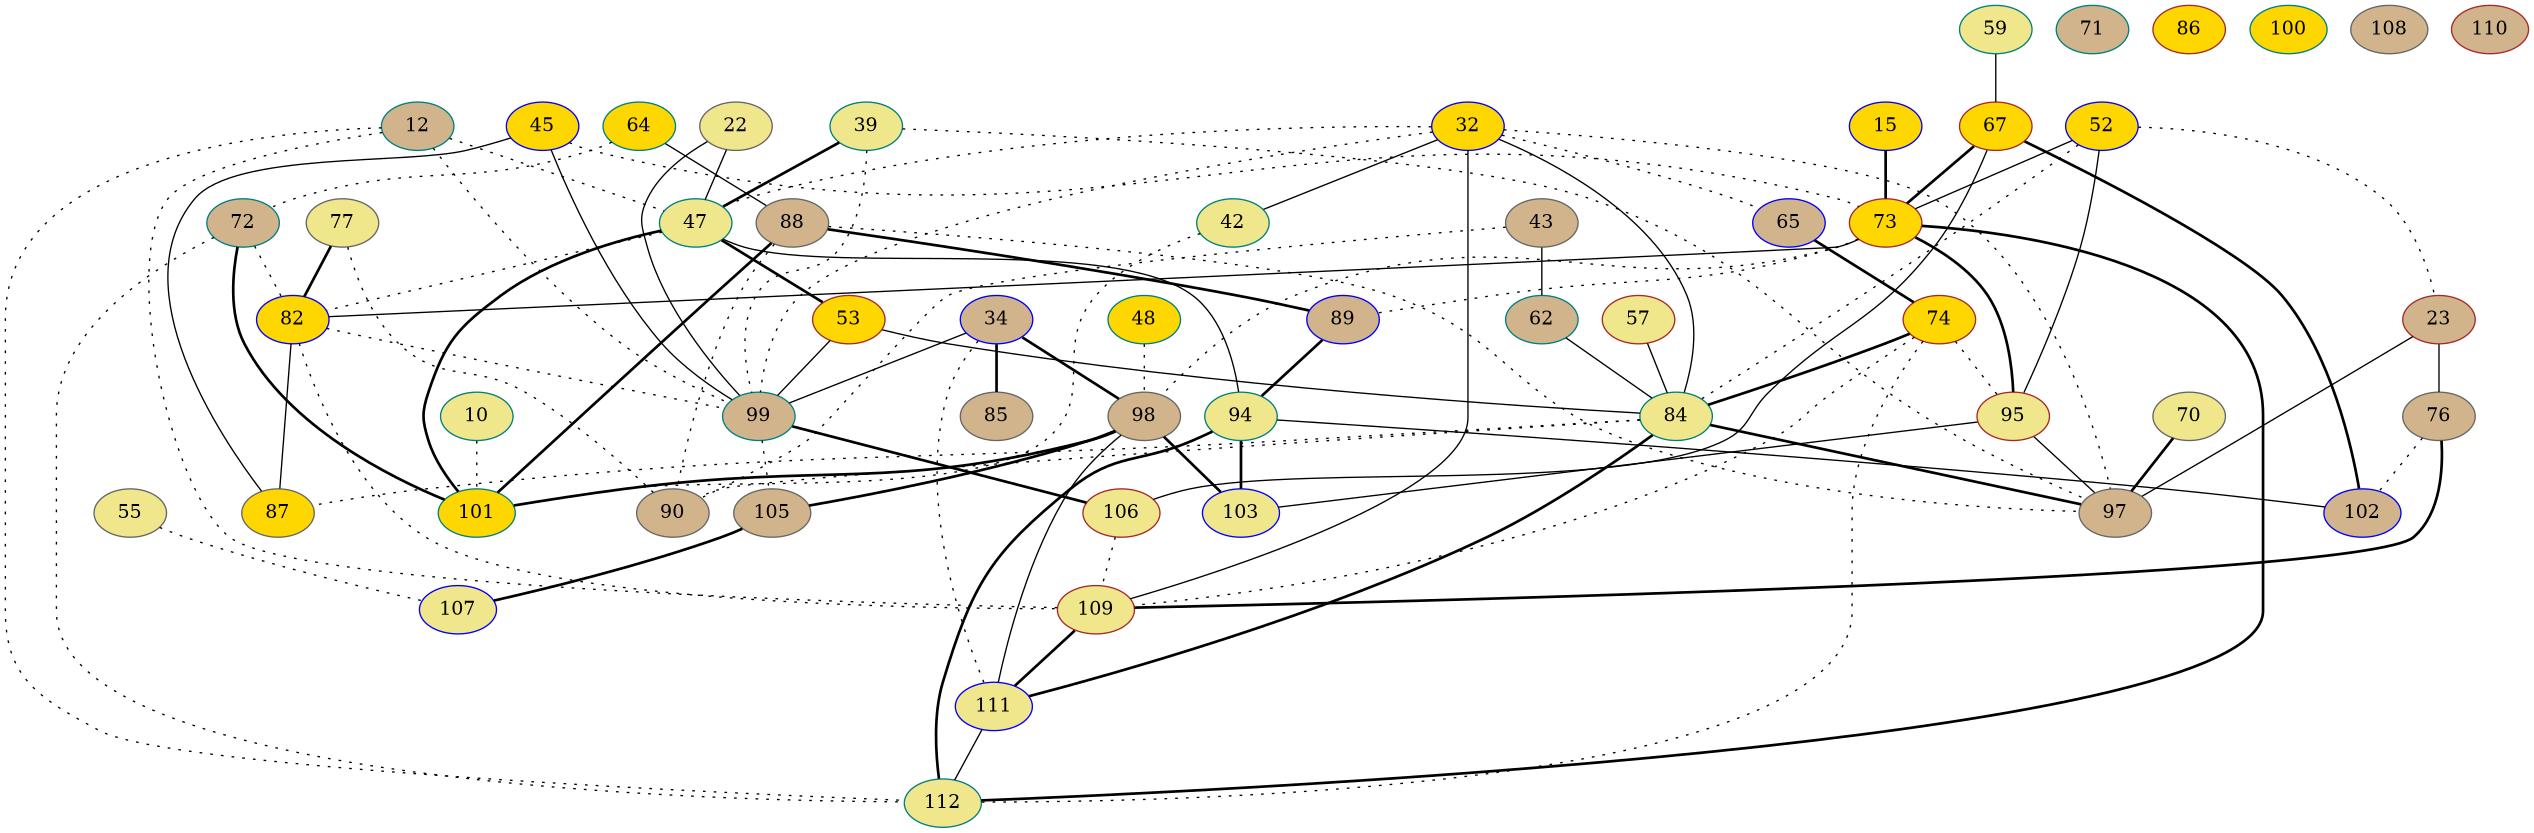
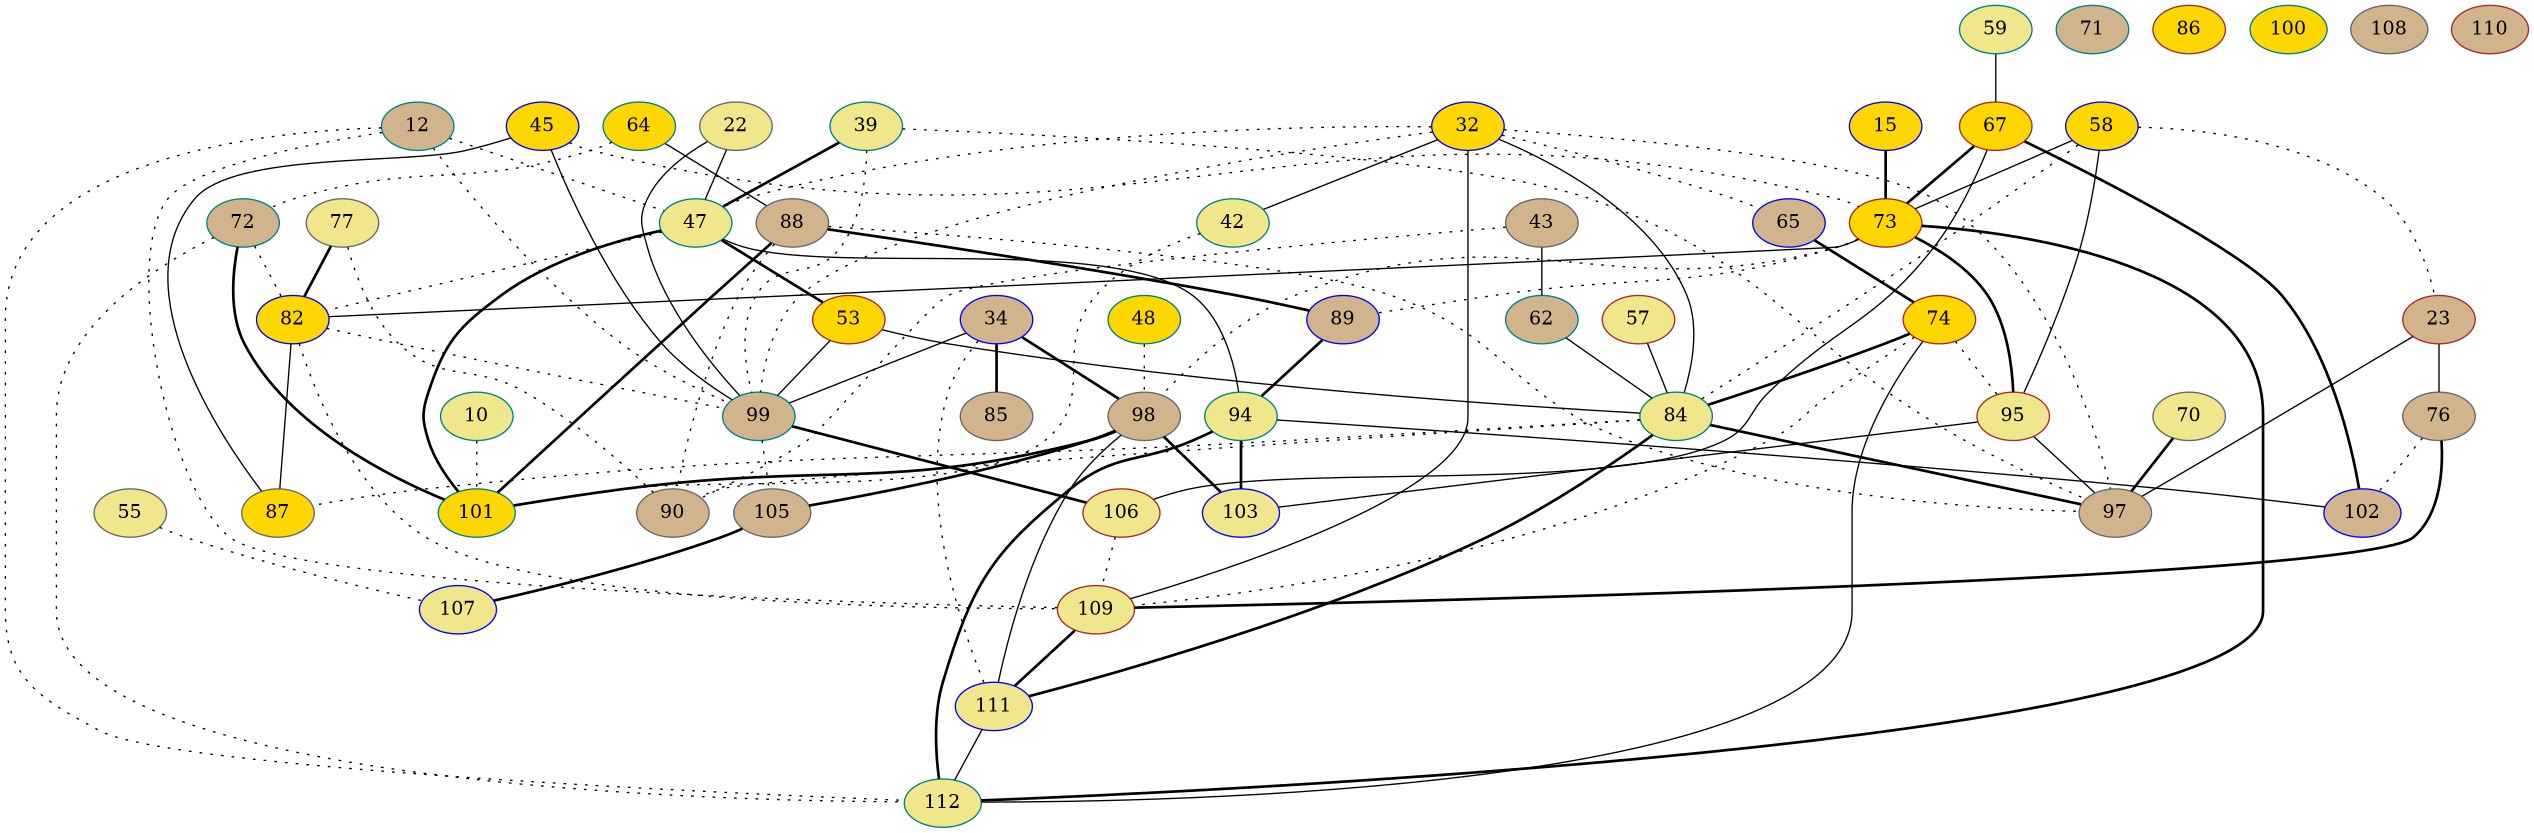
node "52": label "52" -> "58"
edge "74" -- "112": style dotted -> solid
